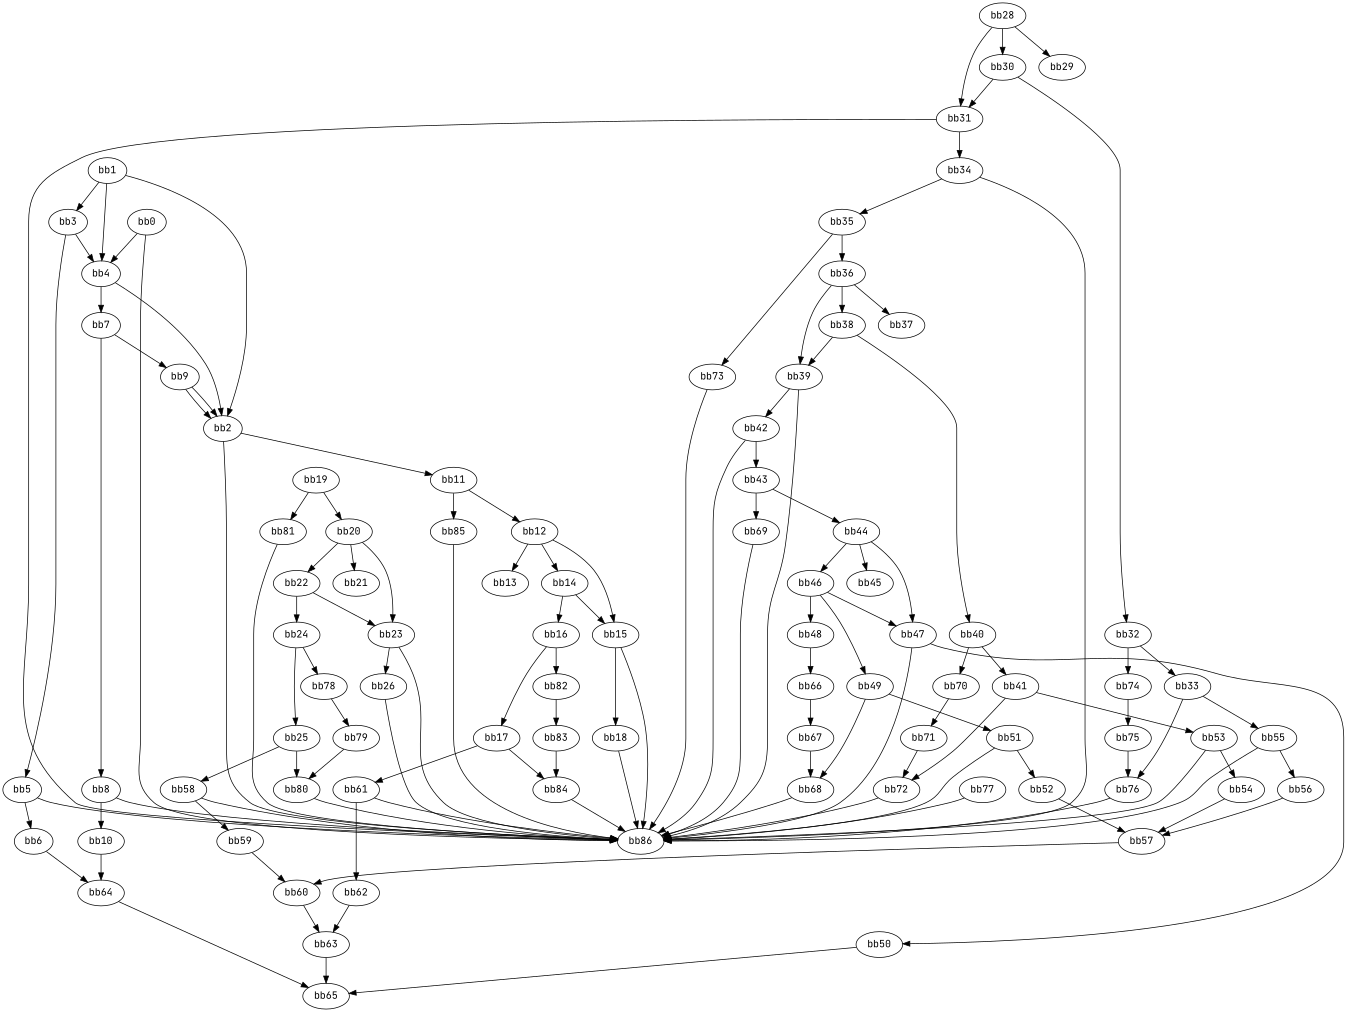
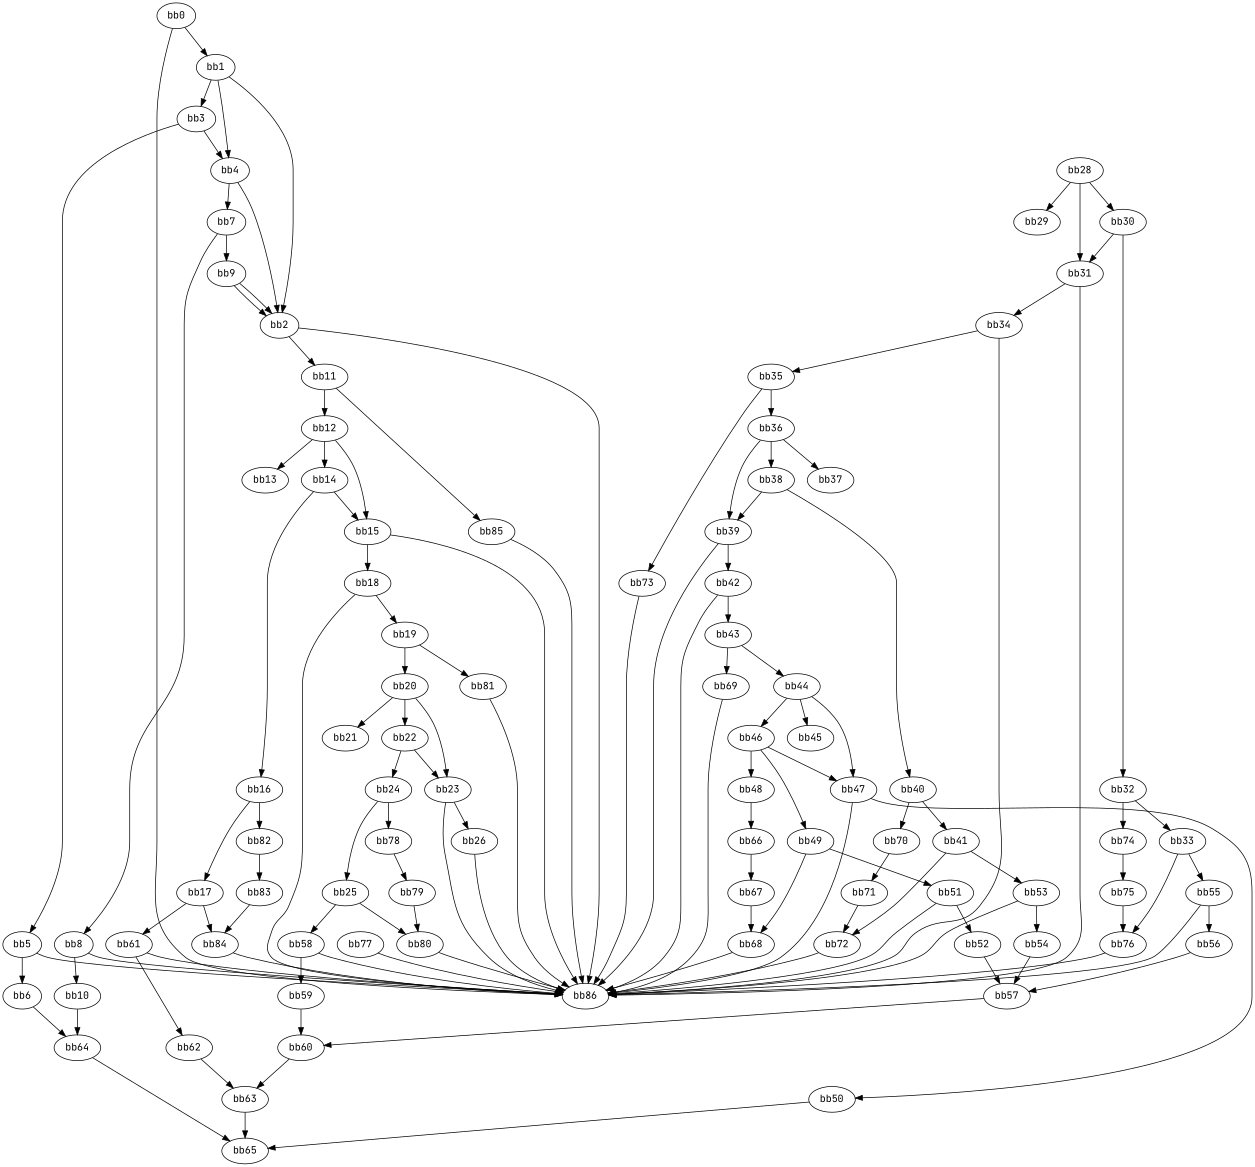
edge "bb0" -> "bb4": now "bb0" -> "bb1"
edge "bb18" -> "bb19": added
